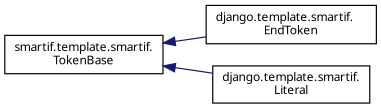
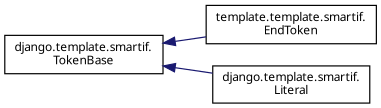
node "django.template.smartif. EndToken": label "django.template.smartif. EndToken" -> "template.template.smartif. EndToken"
node "smartif.template.smartif. TokenBase": label "smartif.template.smartif. TokenBase" -> "django.template.smartif. TokenBase"
